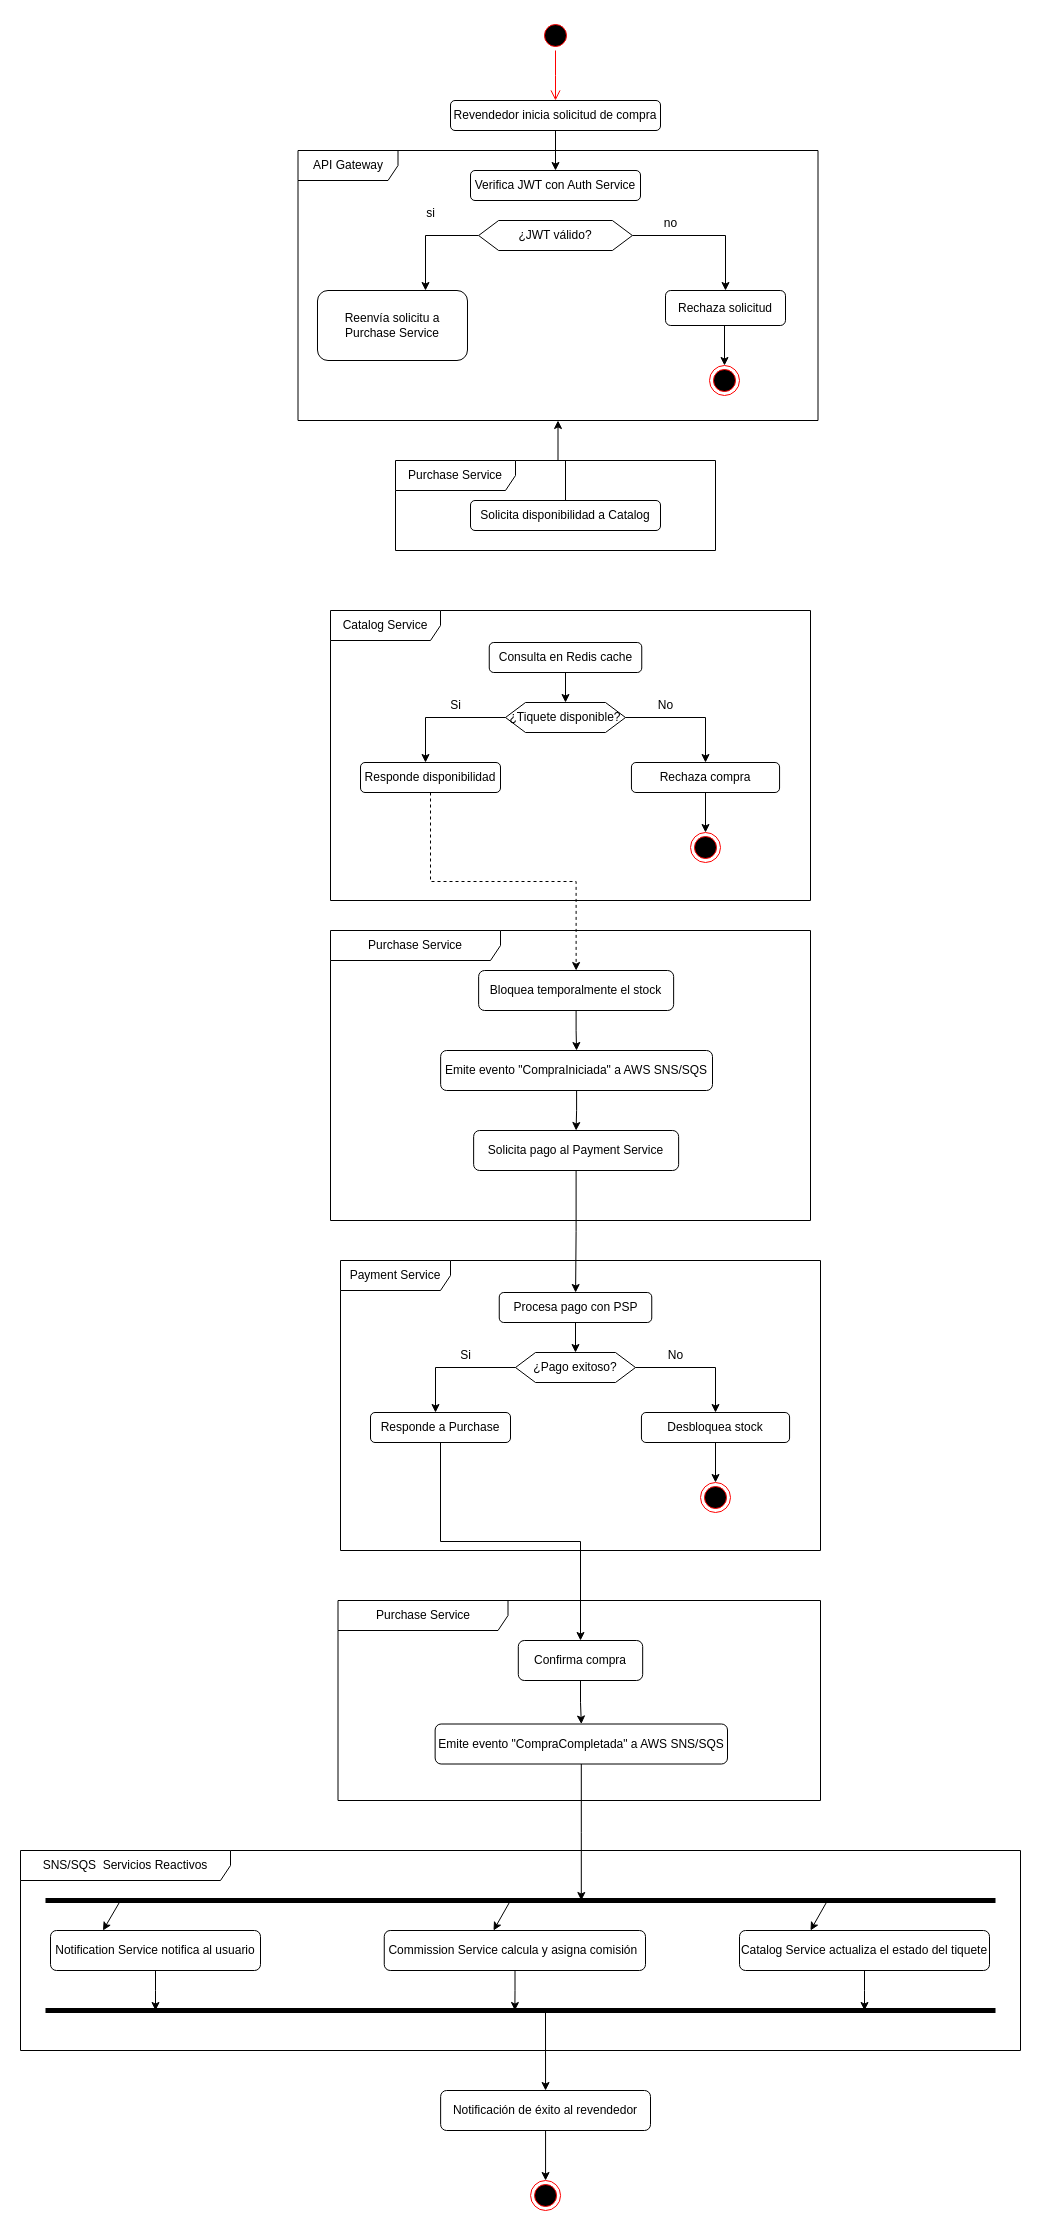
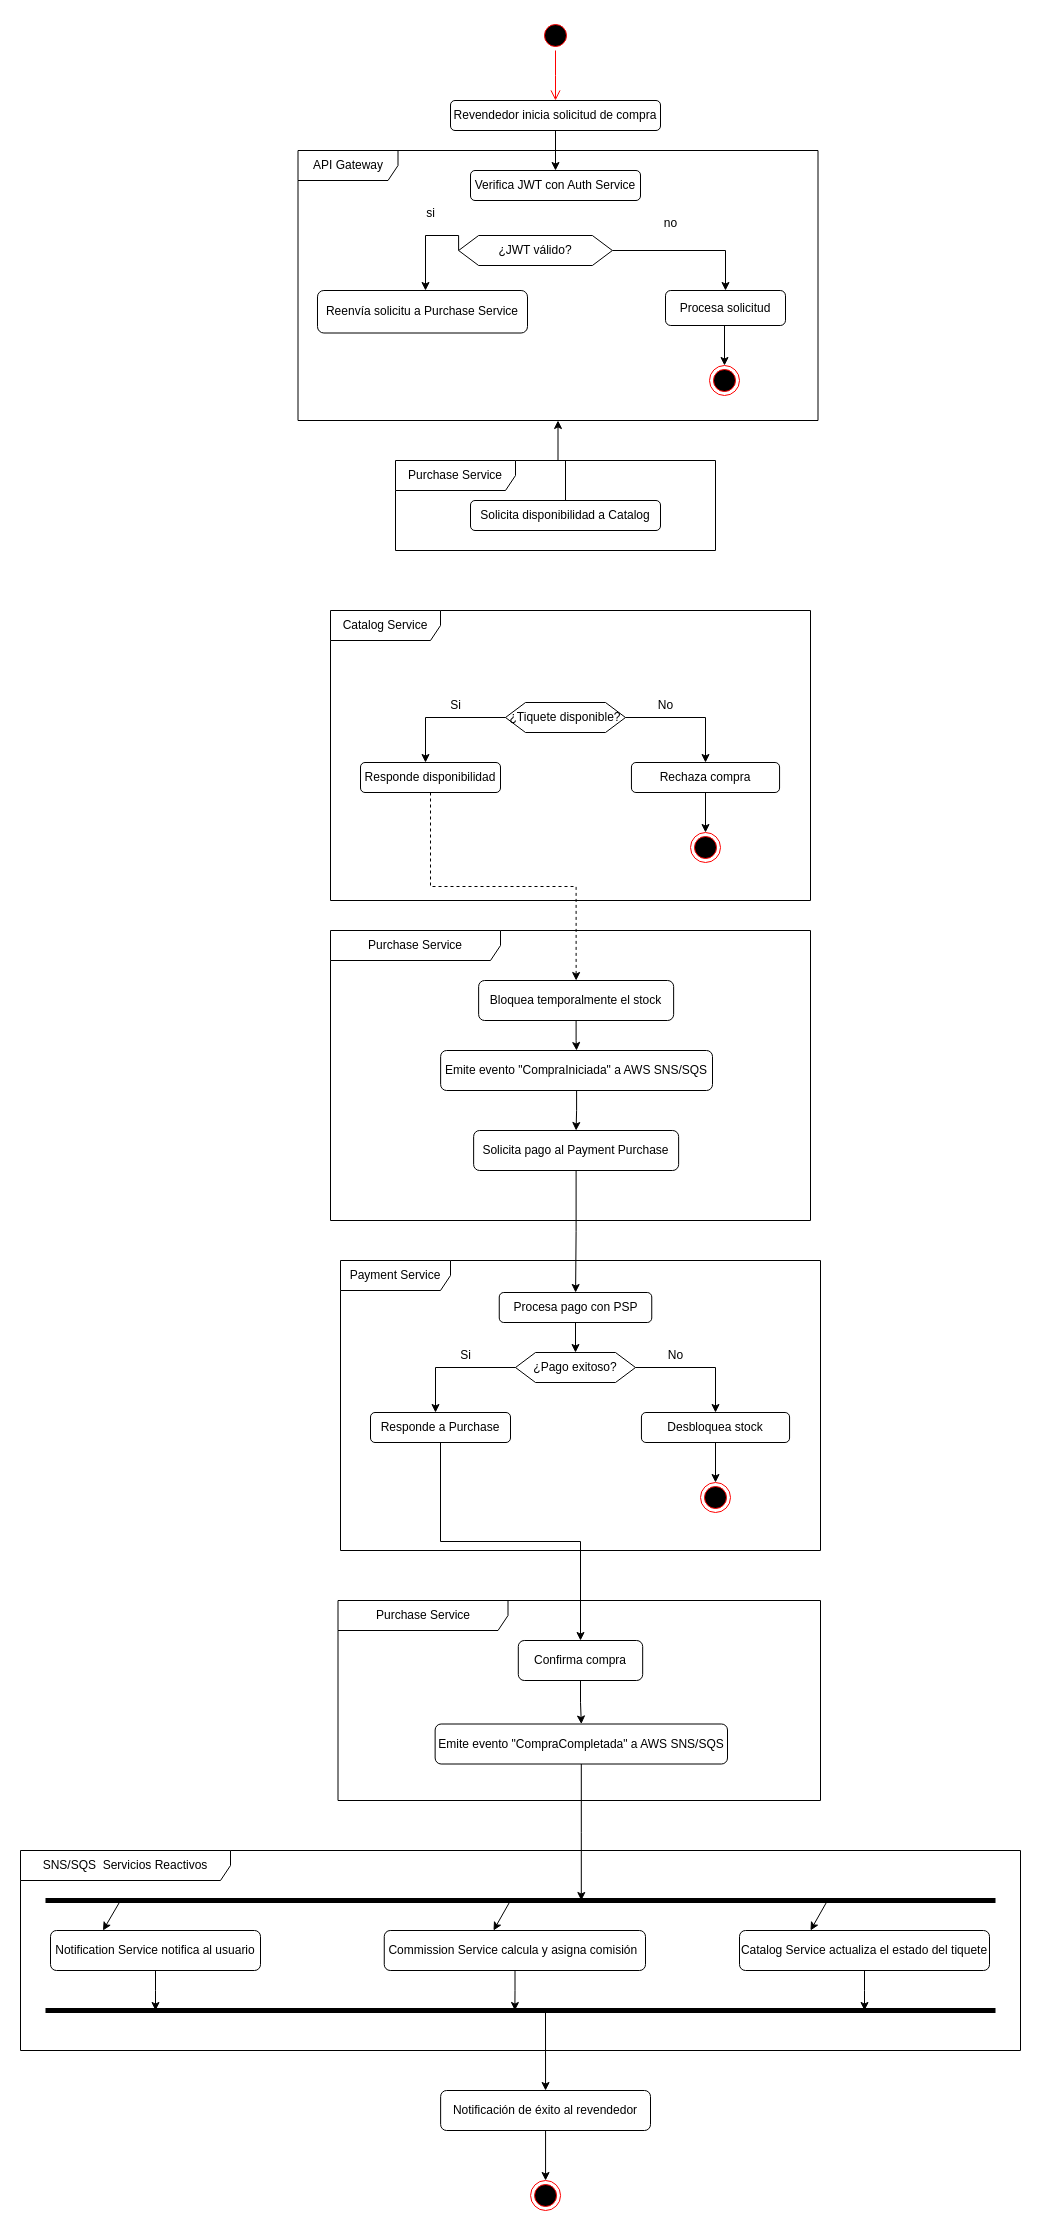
node "¿JWT válido?": moved (556, 236) -> (536, 251)
node "Rechaza solicitud": label "Rechaza solicitud" -> "Procesa solicitud"
node "Reenvía solicitu a Purchase Service": size 150x70 -> 210x43
node "Consulta en Redis cache": removed
edge "Consulta en Redis cache" -> "¿Tiquete disponible?": removed
node "Bloquea temporalmente el stock": moved (576, 991) -> (576, 1001)
node "Solicita pago al Payment Service": label "Solicita pago al Payment Service" -> "Solicita pago al Payment Purchase"
